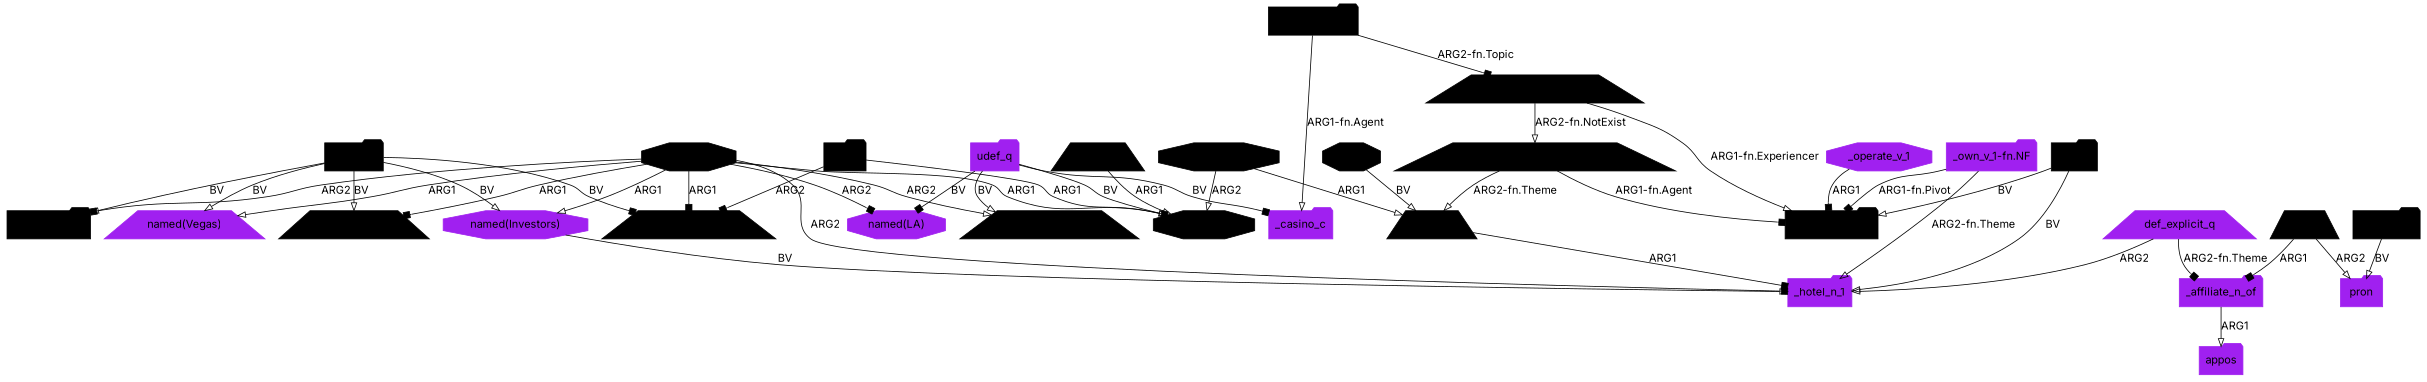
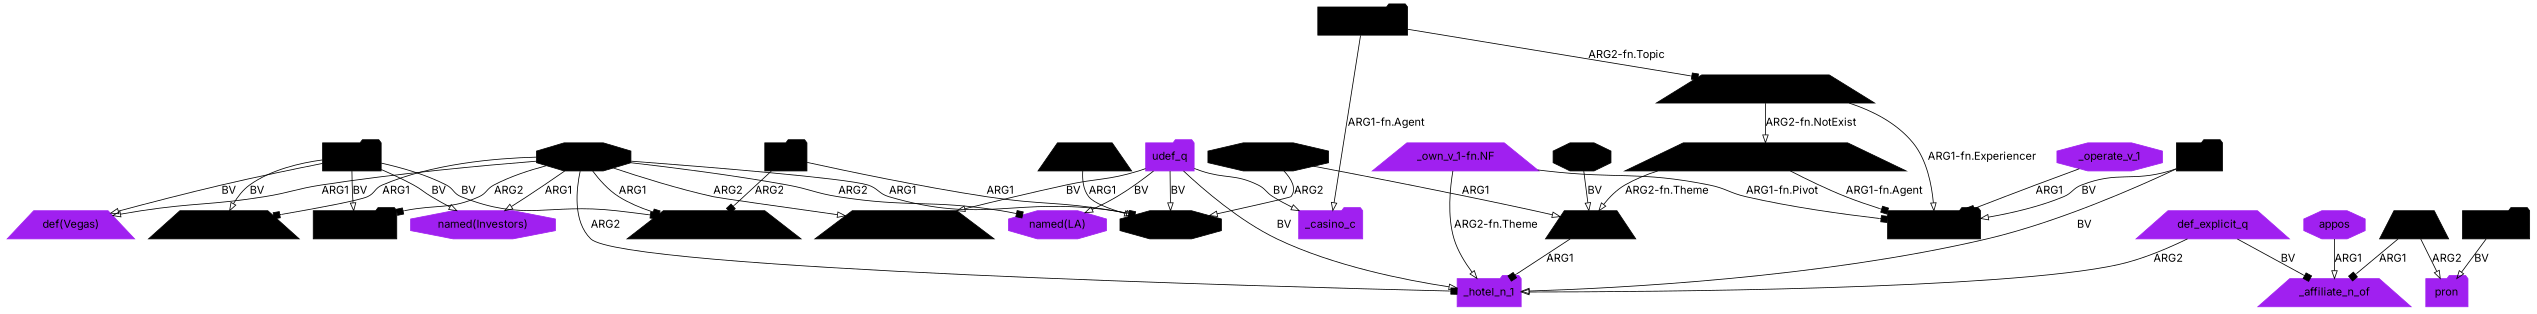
node "_own_v_1-fn.NF": shape folder -> trapezium
edge "udef_q" -> "_casino_c": arrowhead box -> onormal
edge "udef_q" -> "named(LA)": arrowhead box -> onormal
node "named(Vegas)": label "named(Vegas)" -> "def(Vegas)"
edge "def_explicit_q" -> "_affiliate_n_of": label "ARG2-fn.Theme" -> "BV"
edge "named(Investors)" -> "_hotel_n_1": now "udef_q" -> "_hotel_n_1"
node "_affiliate_n_of": shape folder -> trapezium
edge "_affiliate_n_of" -> "appos": reversed
node "appos": shape folder -> octagon
